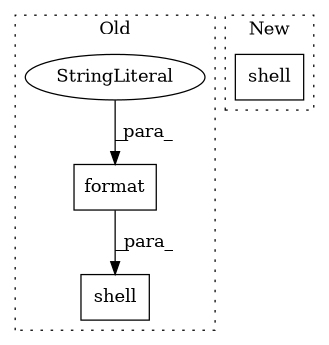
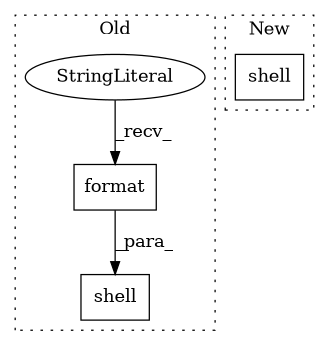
edge "StringLiteral" -> "format": label "_para_" -> "_recv_"
